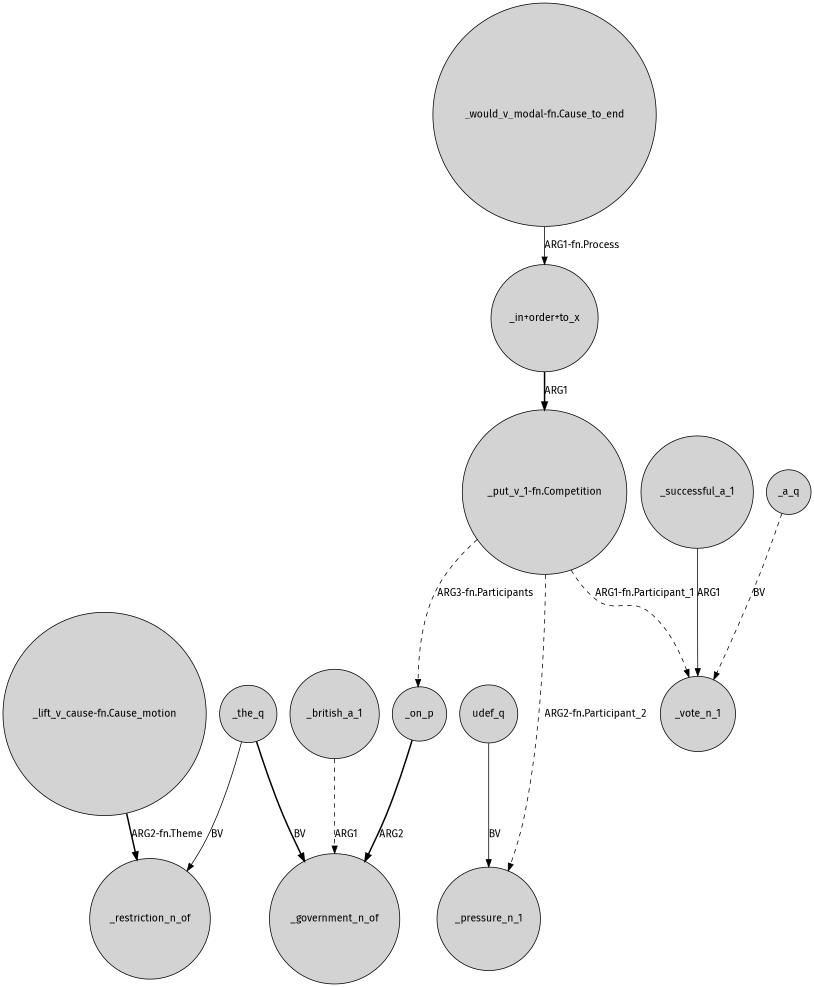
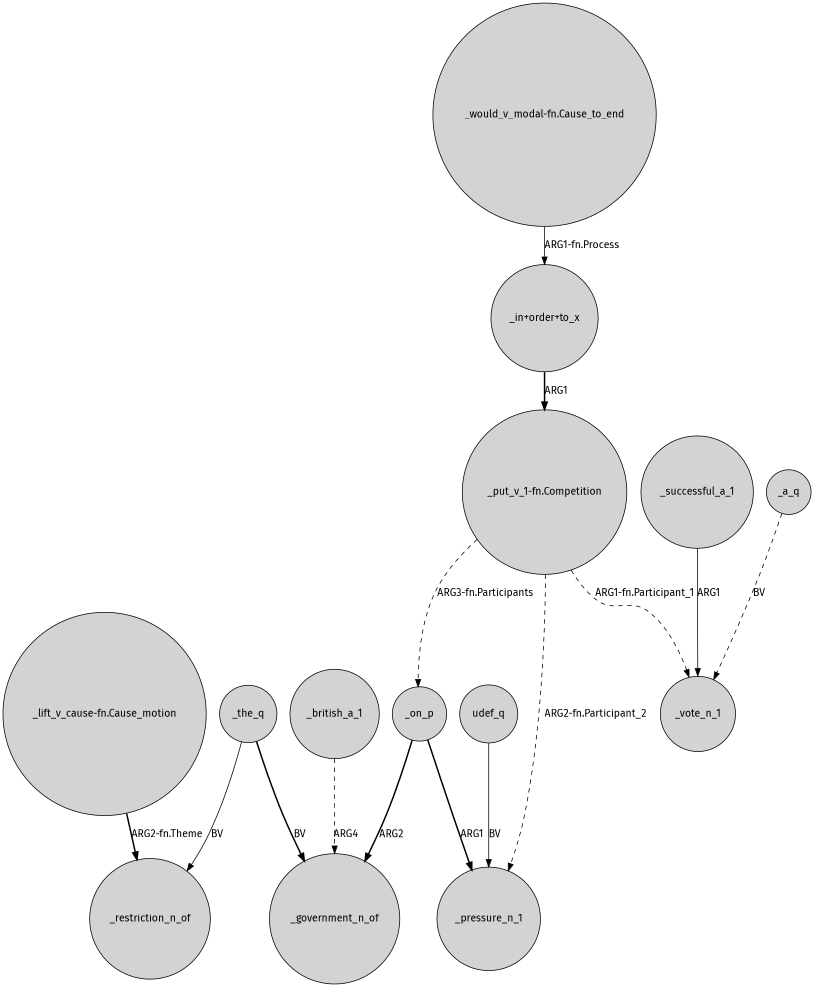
edge "_on_p" -> "_pressure_n_1": added, label "ARG1"
edge "_british_a_1" -> "_government_n_of": label "ARG1" -> "ARG4"
